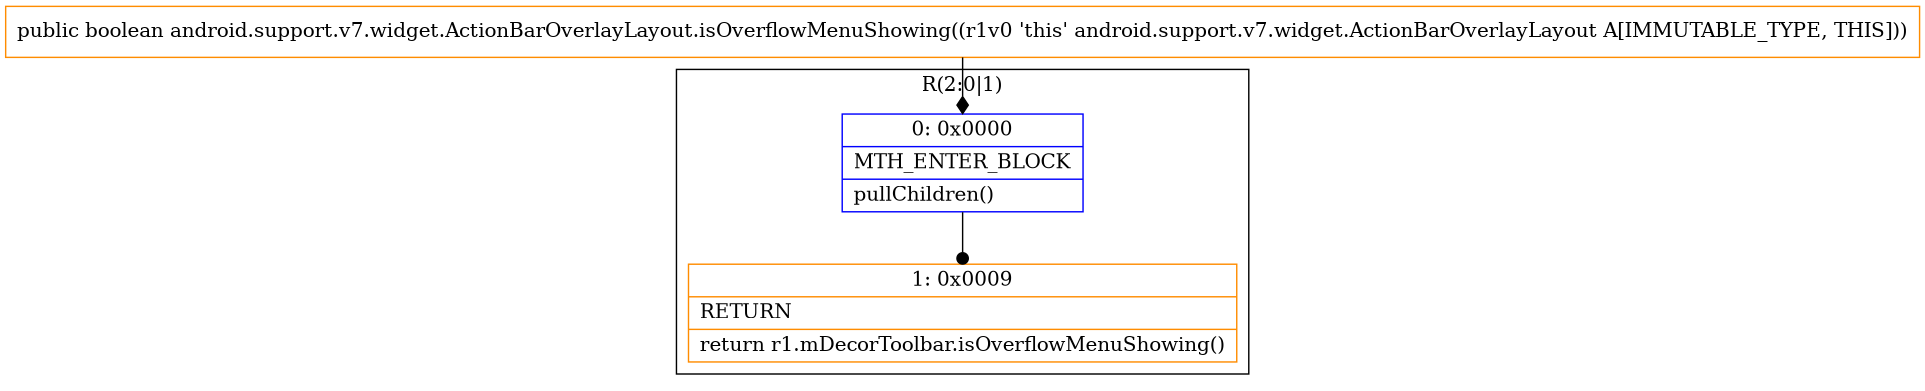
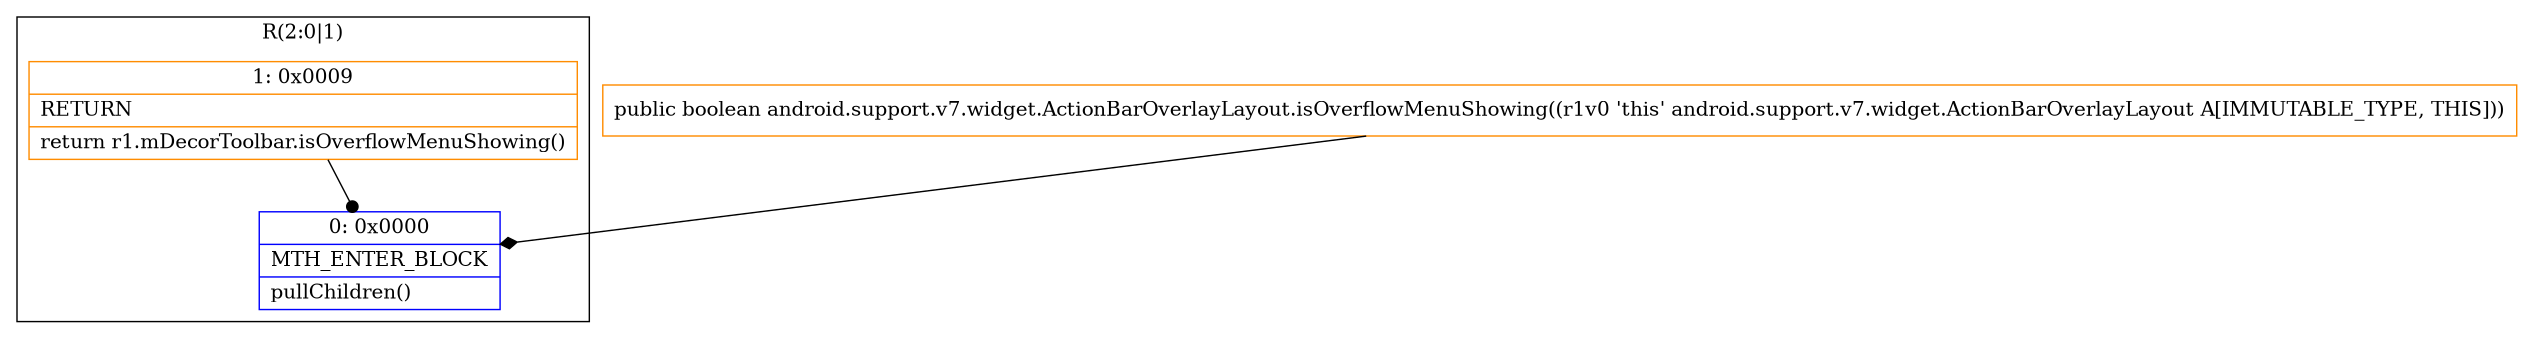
edge "0: 0x0000" -> "1: 0x0009": reversed
